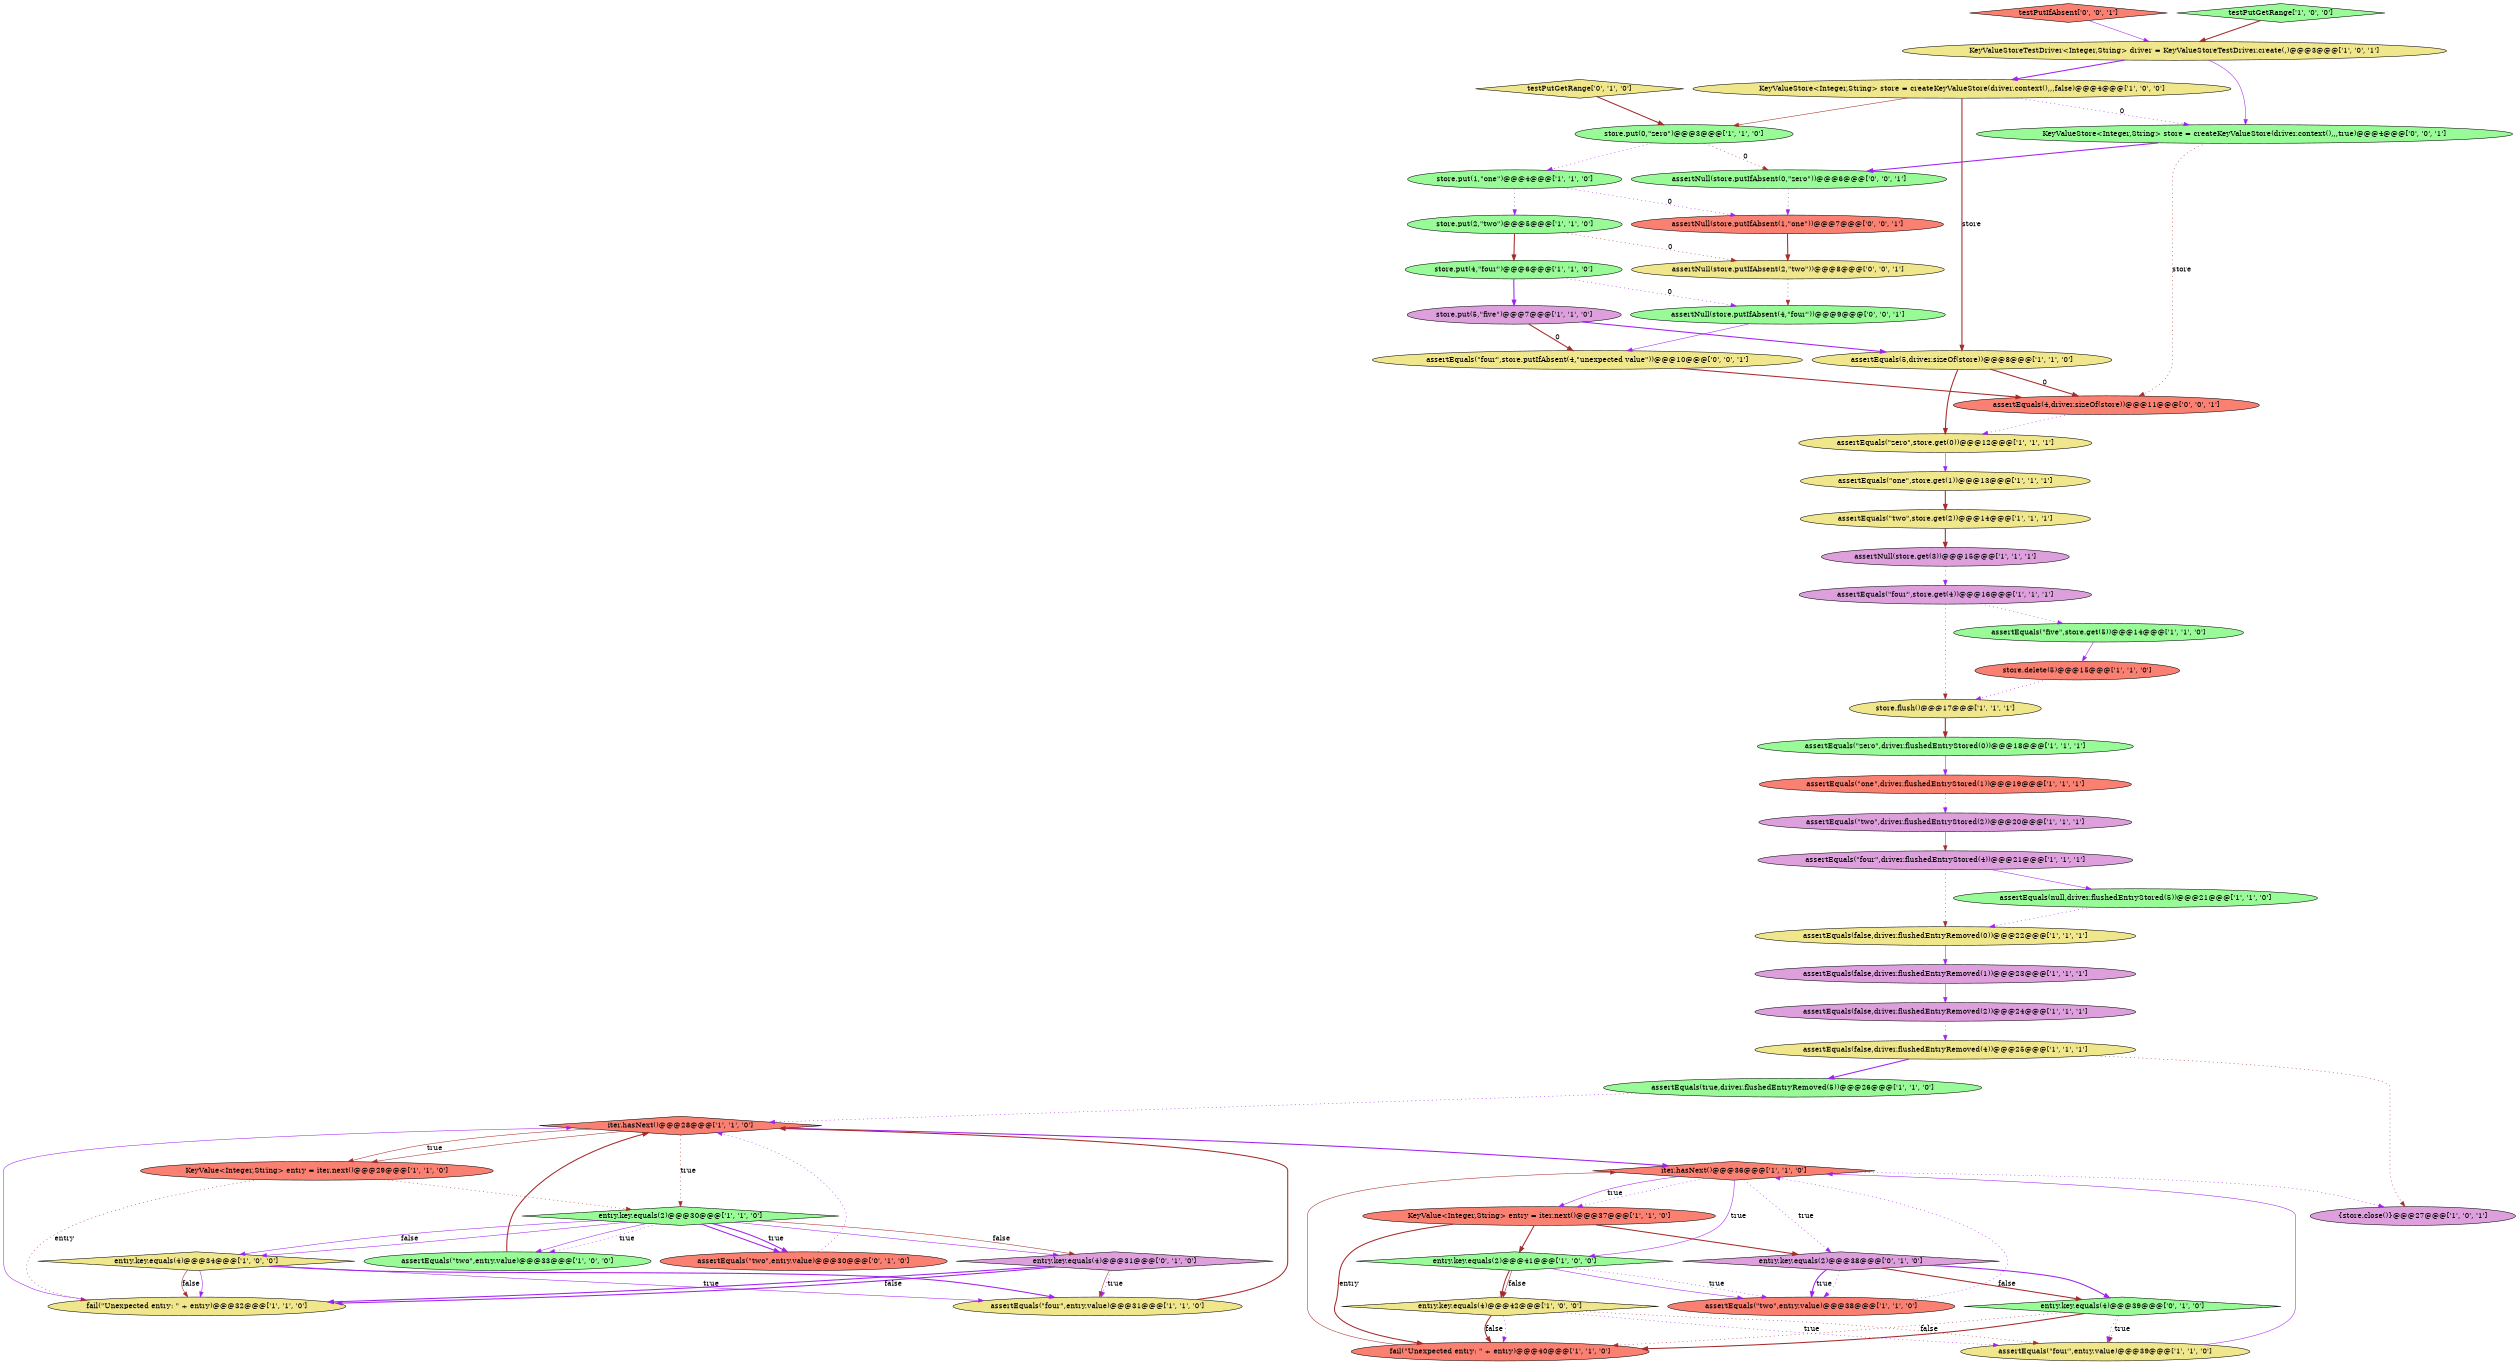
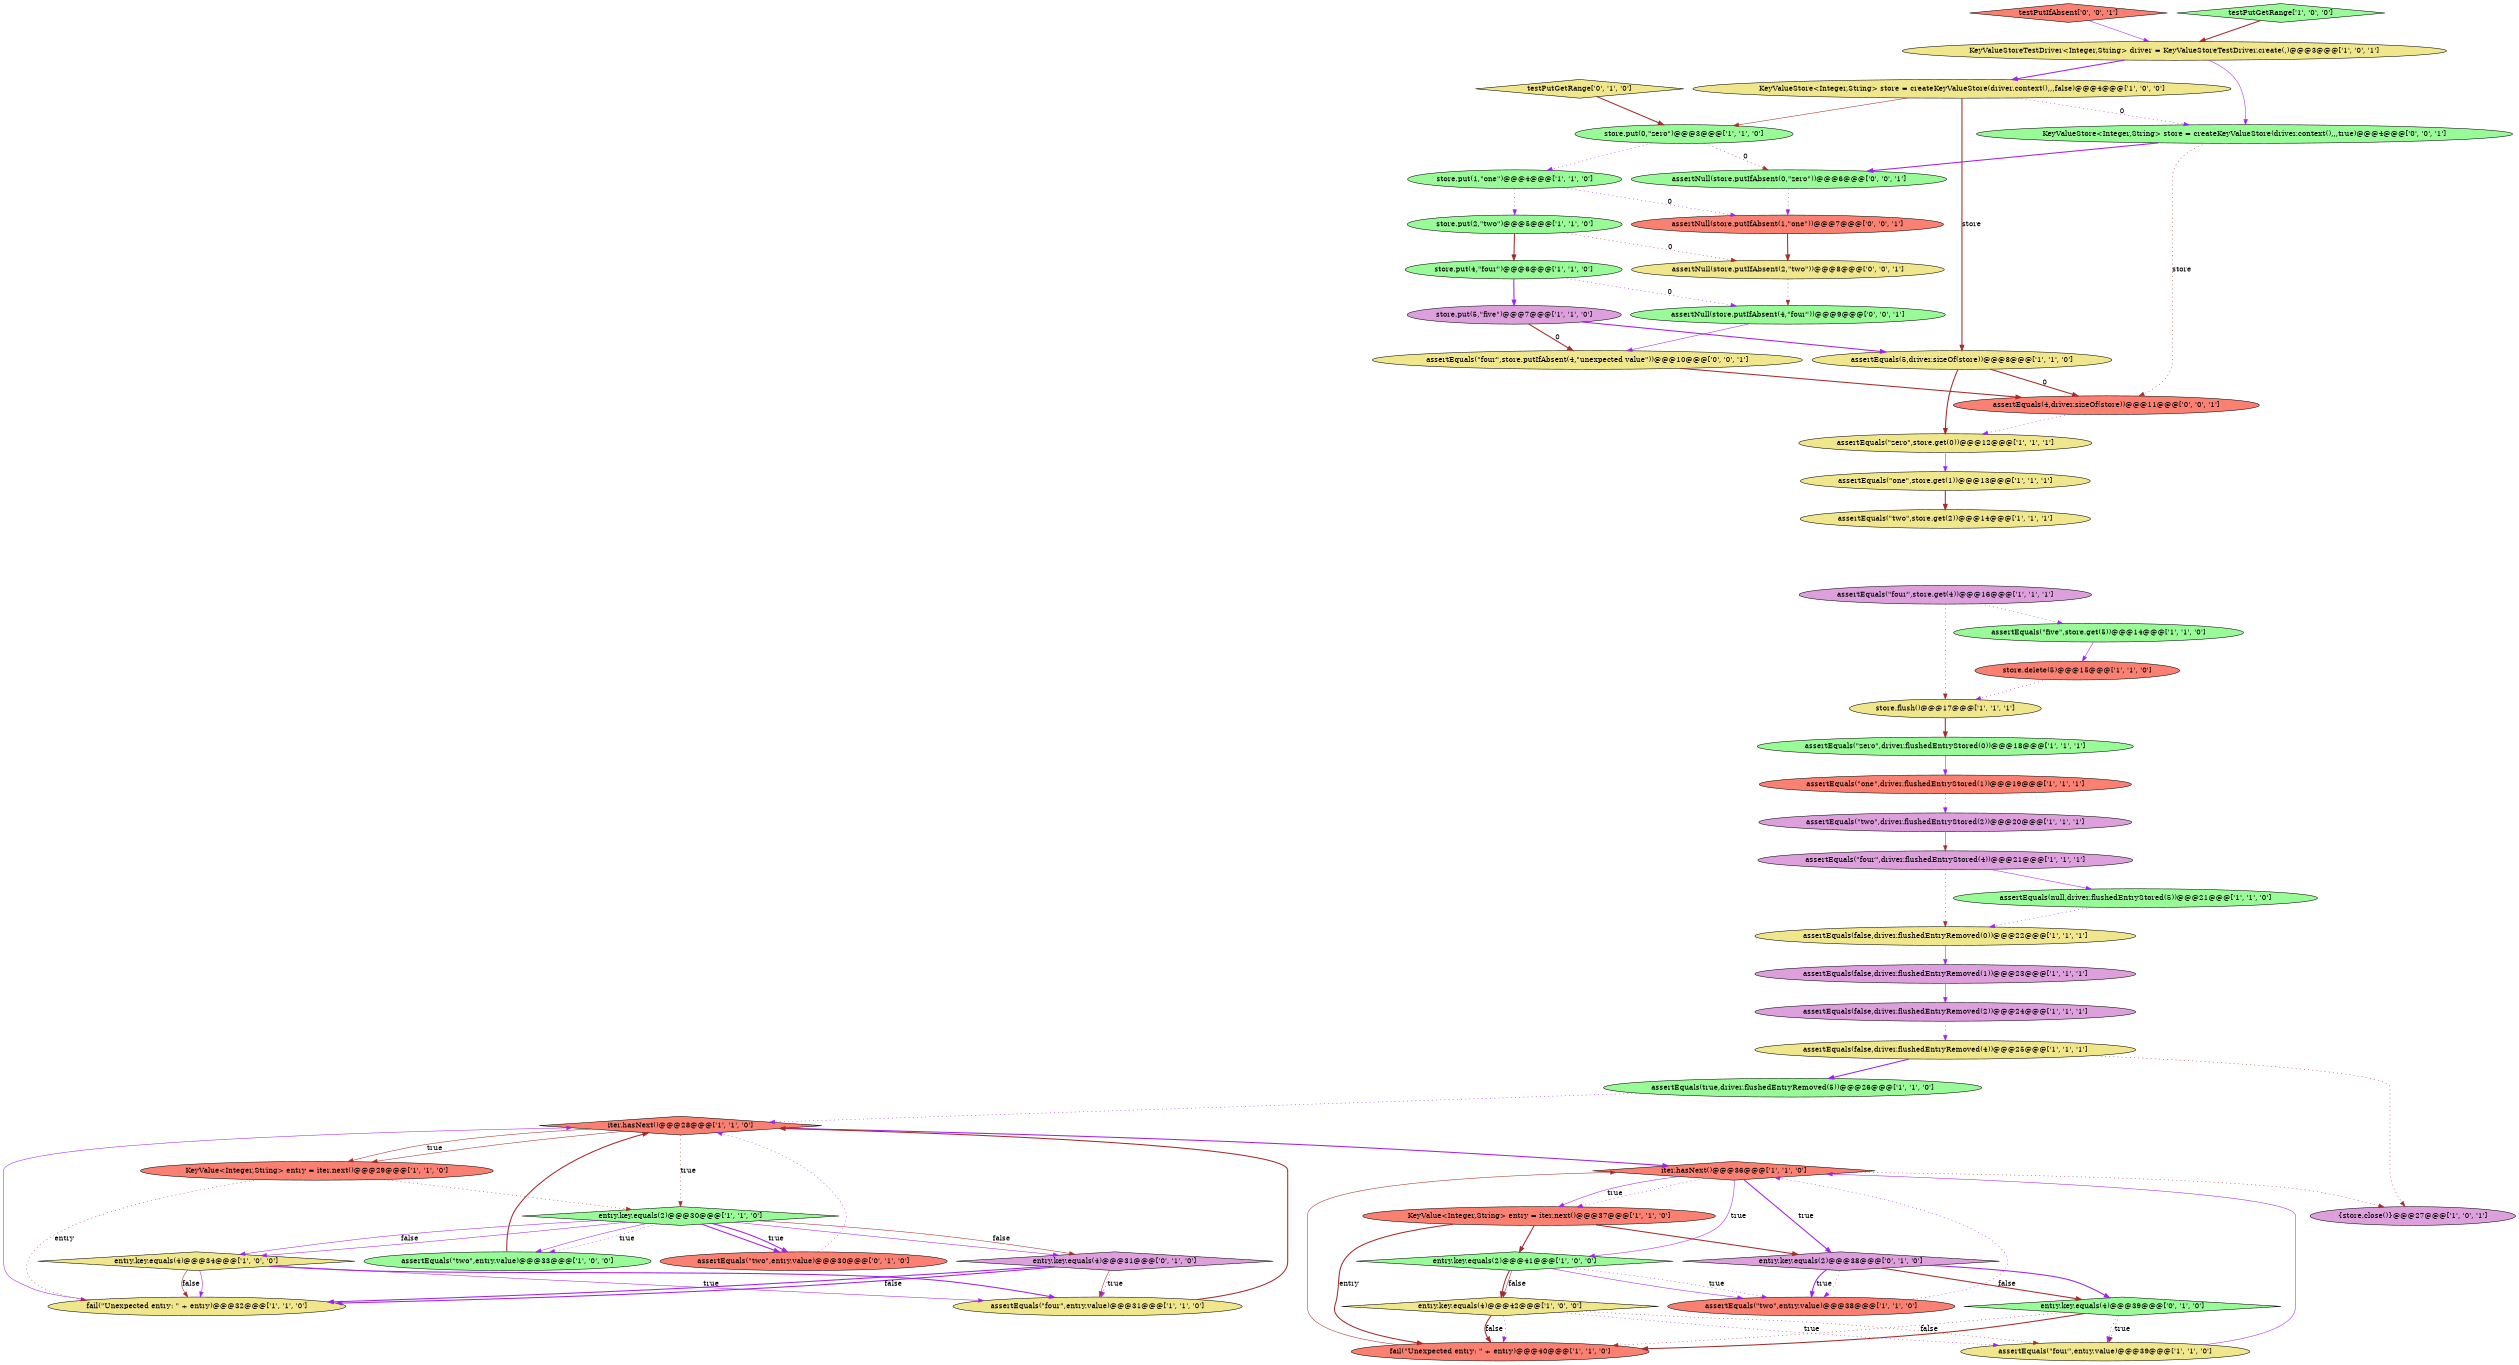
node "assertNull(store.get(3))@@@15@@@['1', '1', '1']": removed
edge "iter.hasNext()@@@36@@@['1', '1', '0']" -> "{store.close()}@@@27@@@['1', '0', '1']": color purple -> brown
edge "iter.hasNext()@@@36@@@['1', '1', '0']" -> "entry.key.equals(2)@@@38@@@['0', '1', '0']": style dotted -> bold
